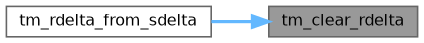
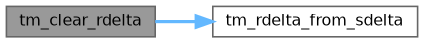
edge "tm_rdelta_from_sdelta" -> "tm_clear_rdelta": reversed
